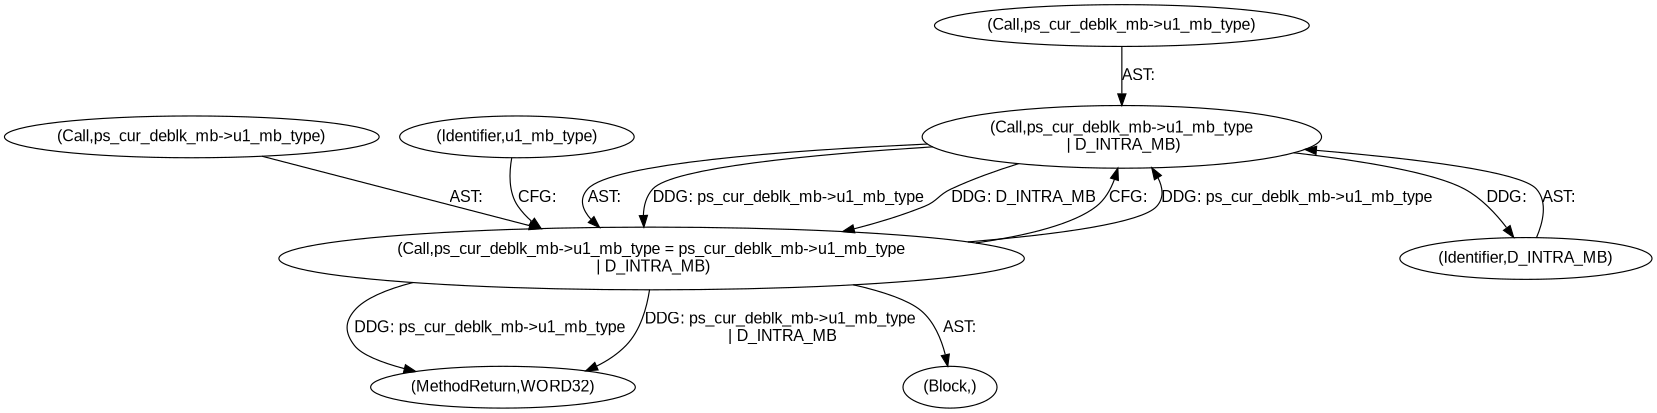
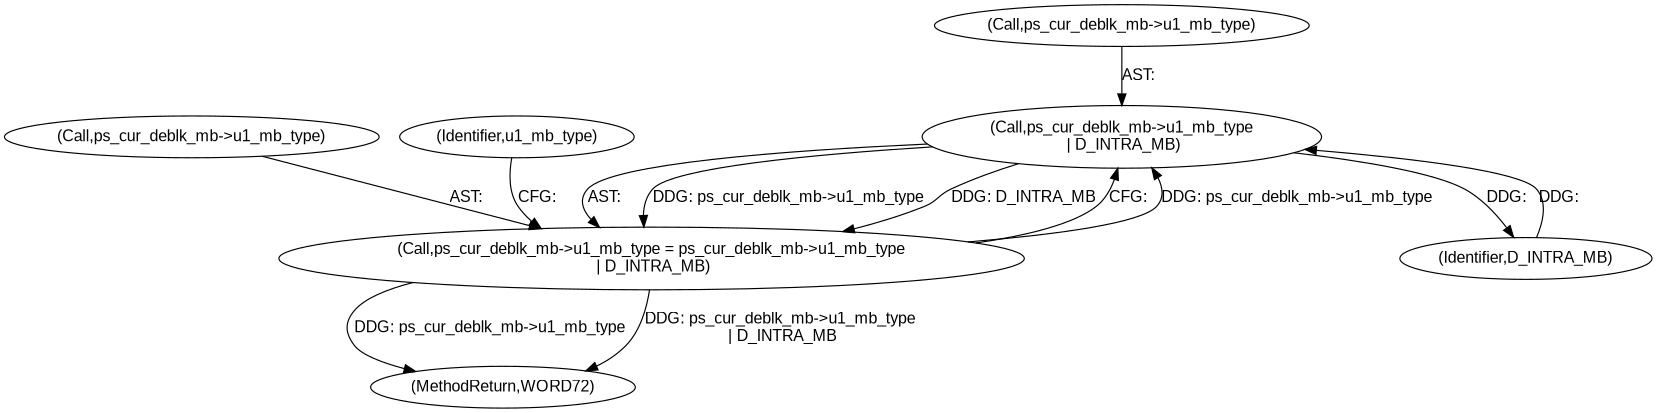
edge "(Identifier,D_INTRA_MB)" -> "(Call,ps_cur_deblk_mb->u1_mb_type | D_INTRA_MB)": label "AST: " -> "DDG: "
node "(MethodReturn,WORD32)": label "(MethodReturn,WORD32)" -> "(MethodReturn,WORD72)"
node "(Block,)": removed
